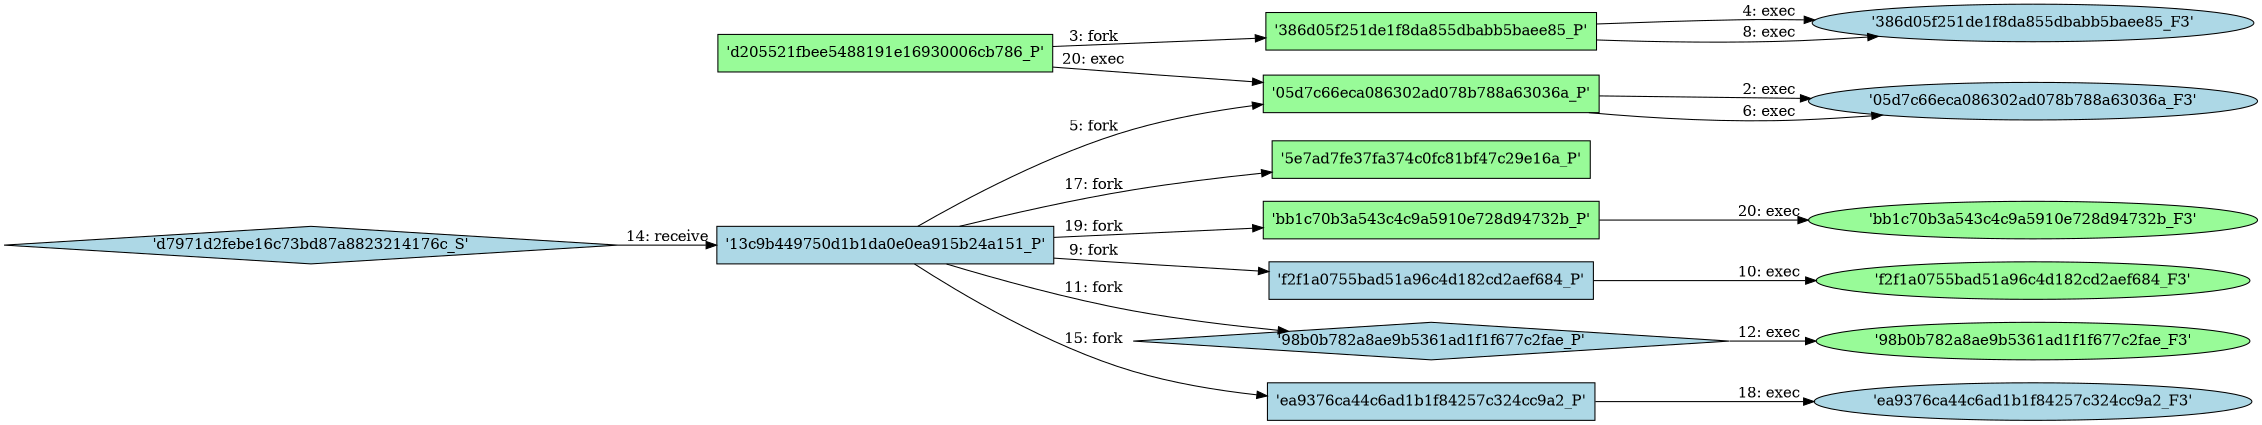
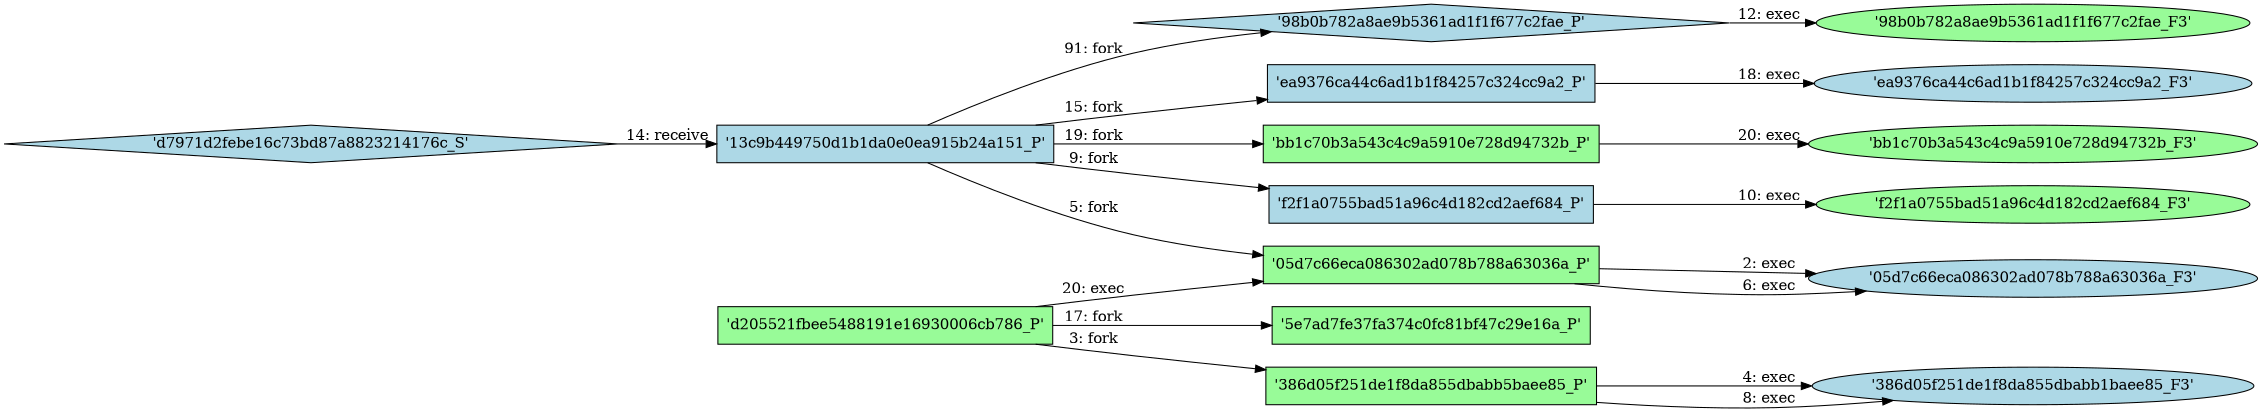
node "'386d05f251de1f8da855dbabb5baee85_F3'": label "'386d05f251de1f8da855dbabb5baee85_F3'" -> "'386d05f251de1f8da855dbabb1baee85_F3'"
edge "'13c9b449750d1b1da0e0ea915b24a151_P'" -> "'5e7ad7fe37fa374c0fc81bf47c29e16a_P'": now "'d205521fbee5488191e16930006cb786_P'" -> "'5e7ad7fe37fa374c0fc81bf47c29e16a_P'"
edge "'13c9b449750d1b1da0e0ea915b24a151_P'" -> "'98b0b782a8ae9b5361ad1f1f677c2fae_P'": label "11: fork" -> "91: fork"
